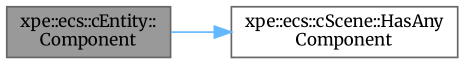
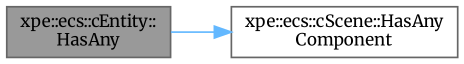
node "xpe::ecs::cEntity:: Component": label "xpe::ecs::cEntity:: Component" -> "xpe::ecs::cEntity:: HasAny"
